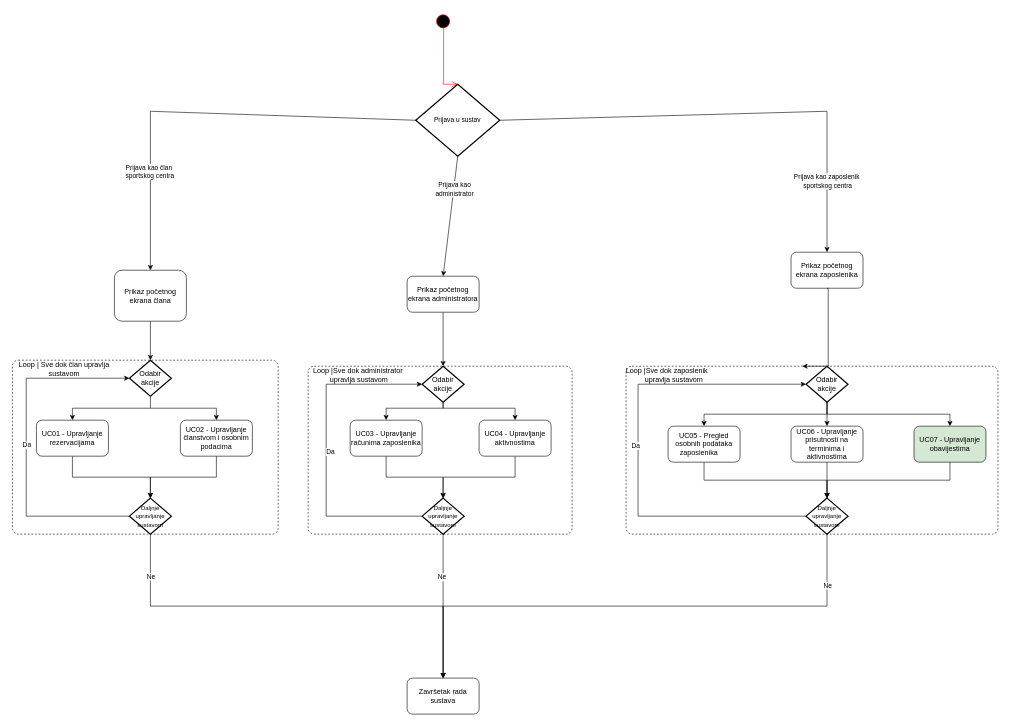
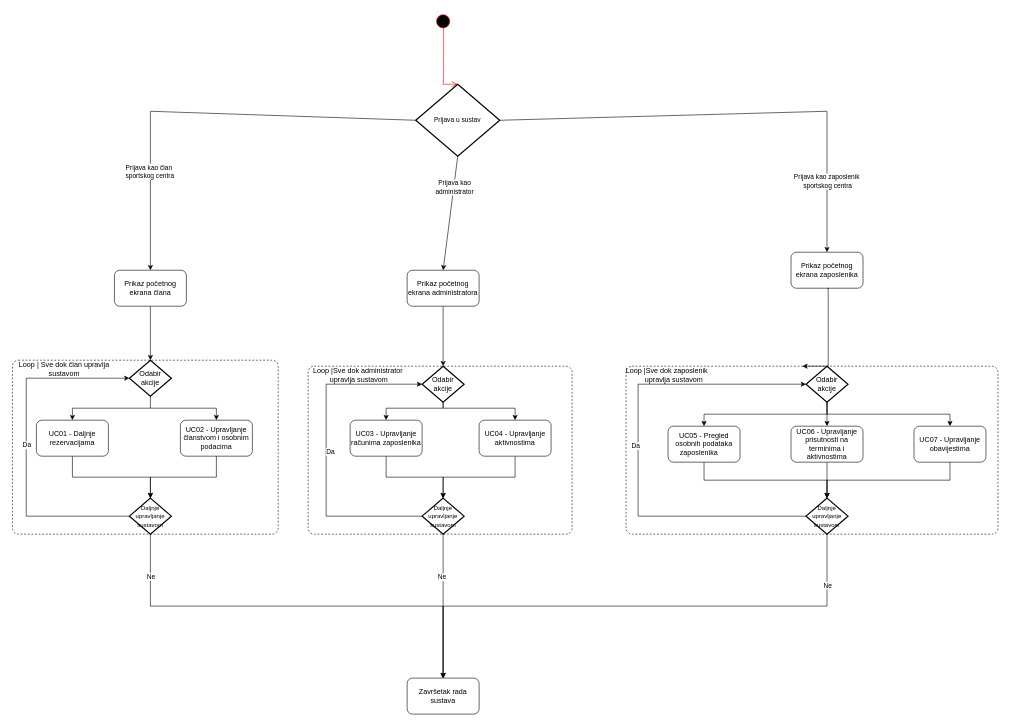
node "Prikaz početnog ekrana administratora": moved (443, 294) -> (443, 288)
node "Prikaz početnog ekrana člana": size 72x51 -> 72x36
node "UC01 - Upravljanje rezervacijama": label "UC01 - Upravljanje rezervacijama" -> "UC01 - Daljnje rezervacijama"
node "UC07 - Upravljanje obavijestima": fillcolor #d5e8d4 -> #ffffff
